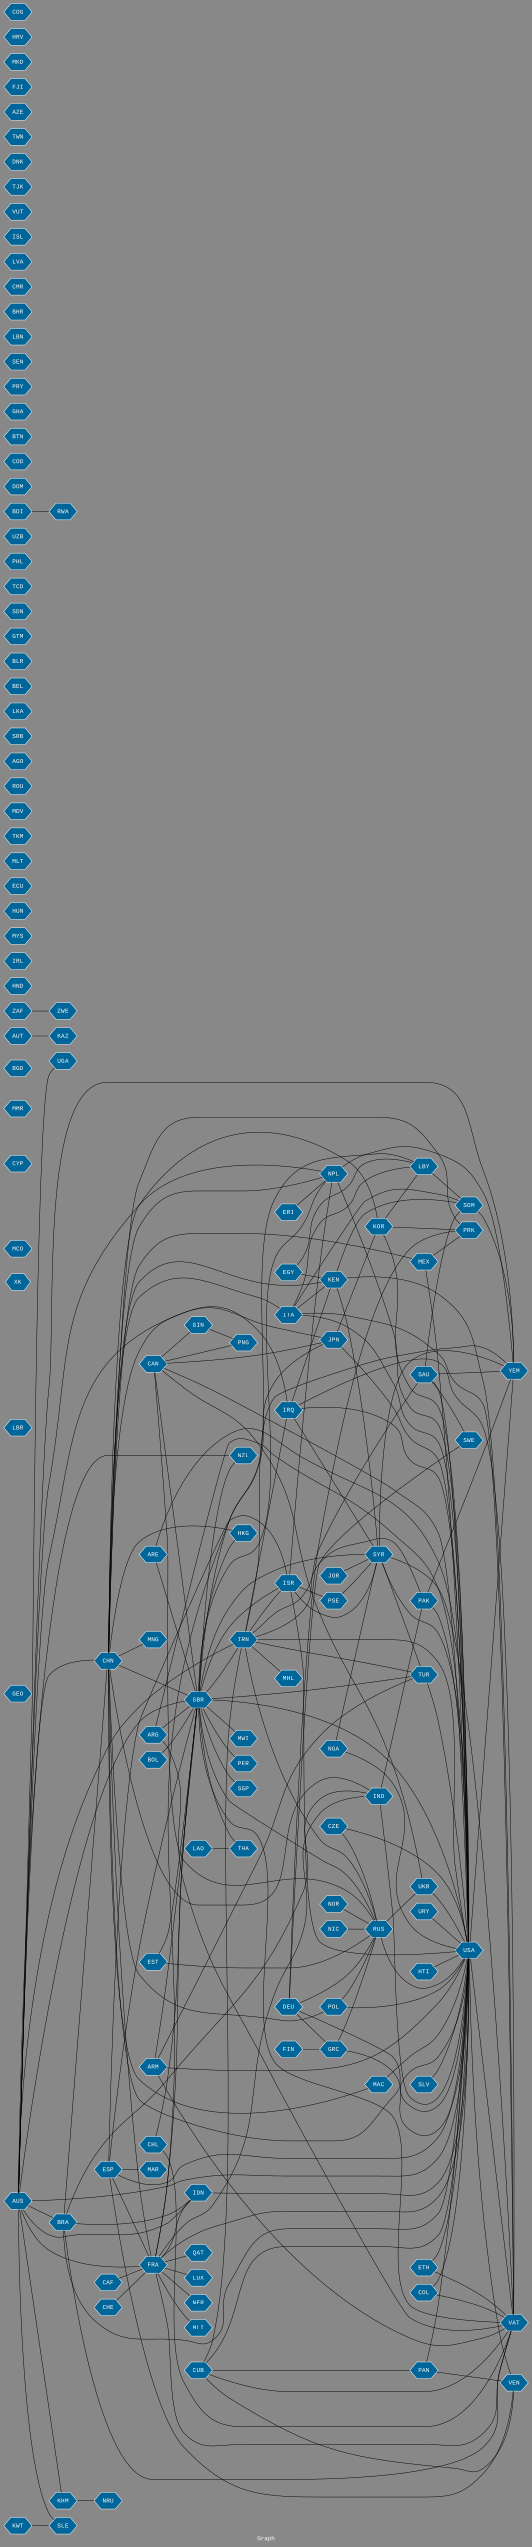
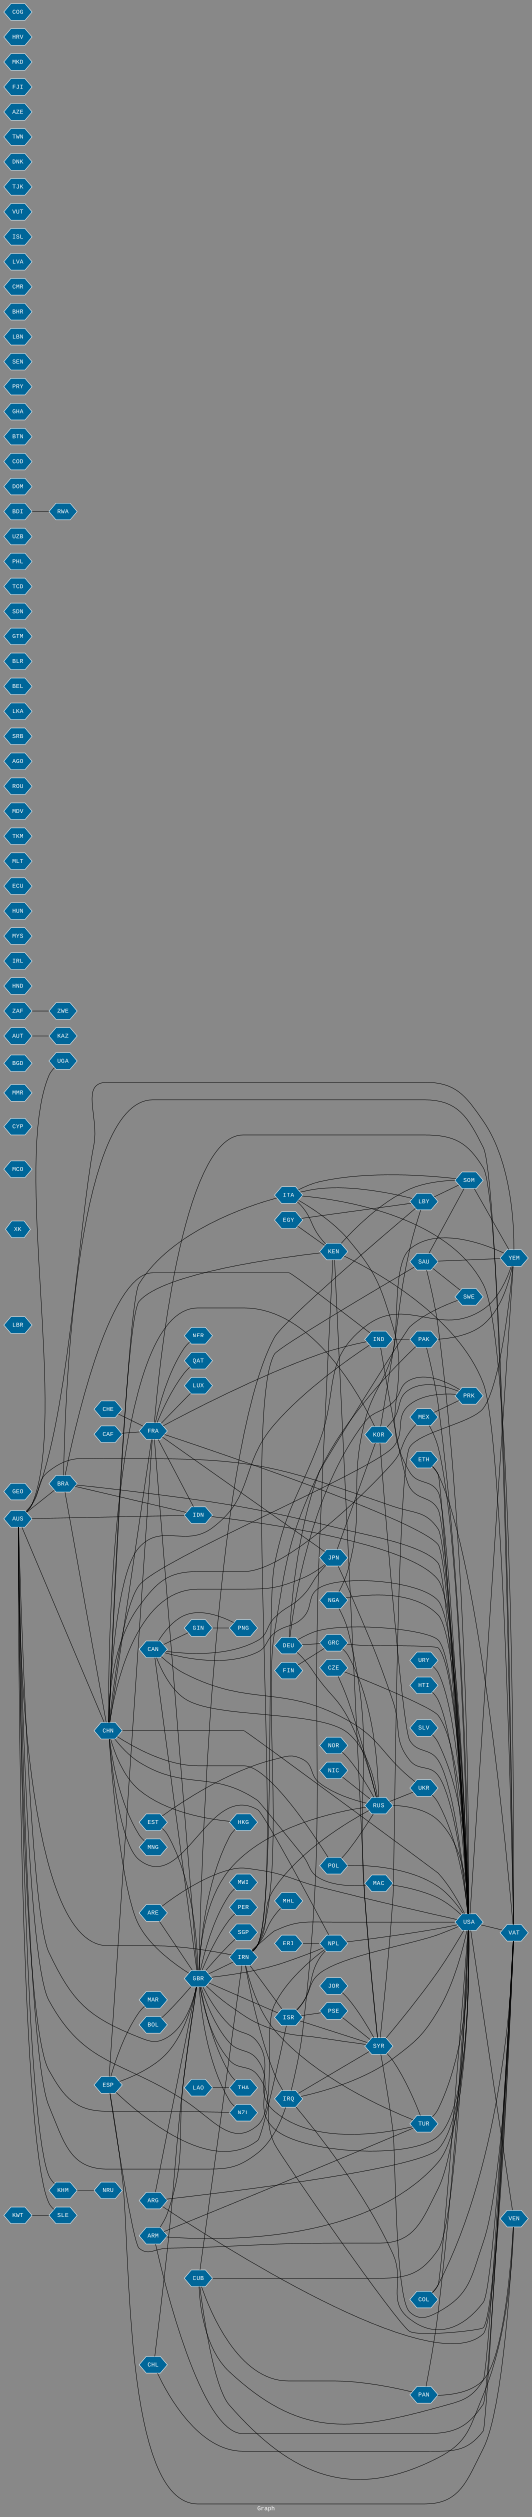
edge "NPL" -- "YEM": now "NGA" -- "YEM"
edge "AUS" -- "FRA": removed
node "MLI": removed
